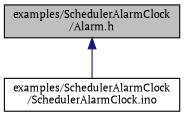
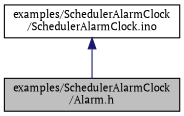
edge "examples/SchedulerAlarmClock /SchedulerAlarmClock.ino" -> "examples/SchedulerAlarmClock /Alarm.h": reversed
